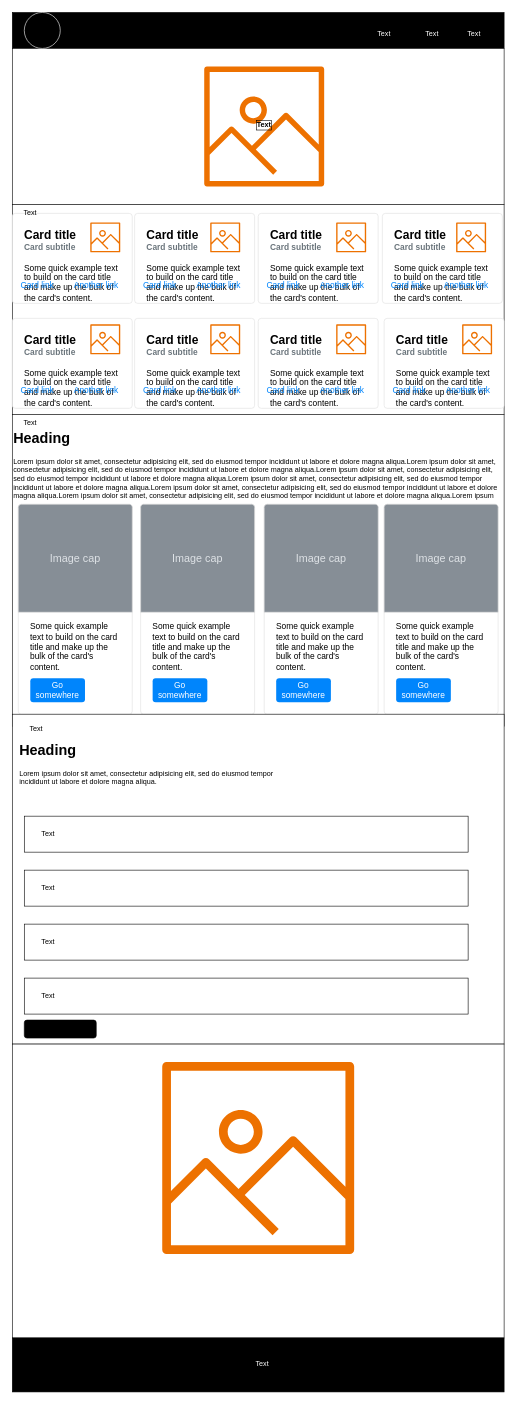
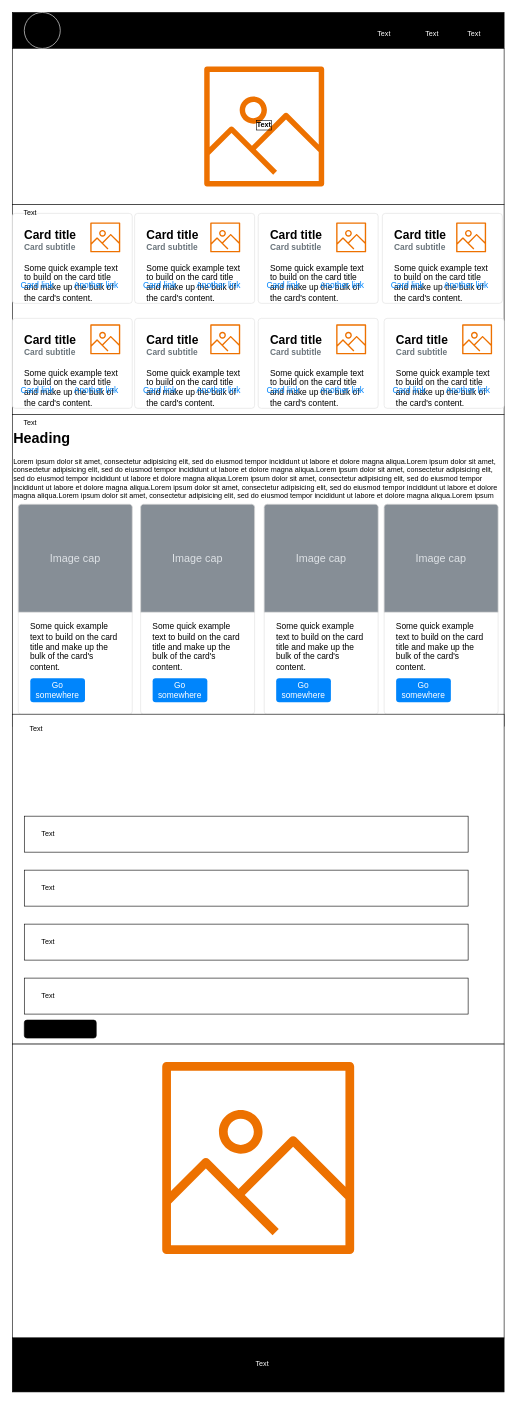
node "HeadingLorem ipsum dolor sit amet, consectetur adipisicing elit, sed do eiusmod tempor incididunt ut labore et dolore magna aliqua.": removed
